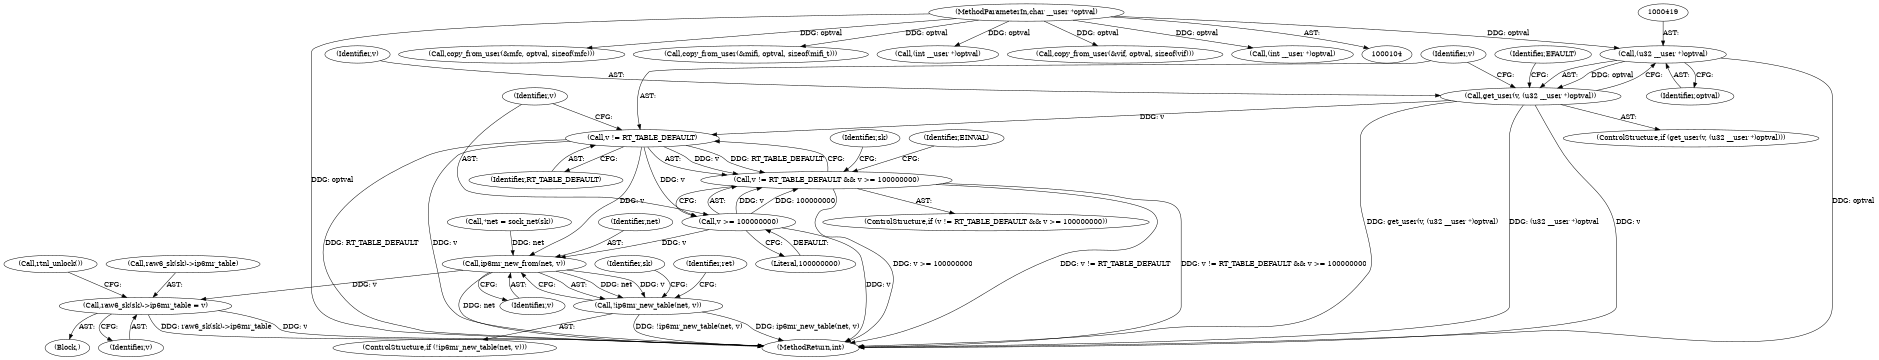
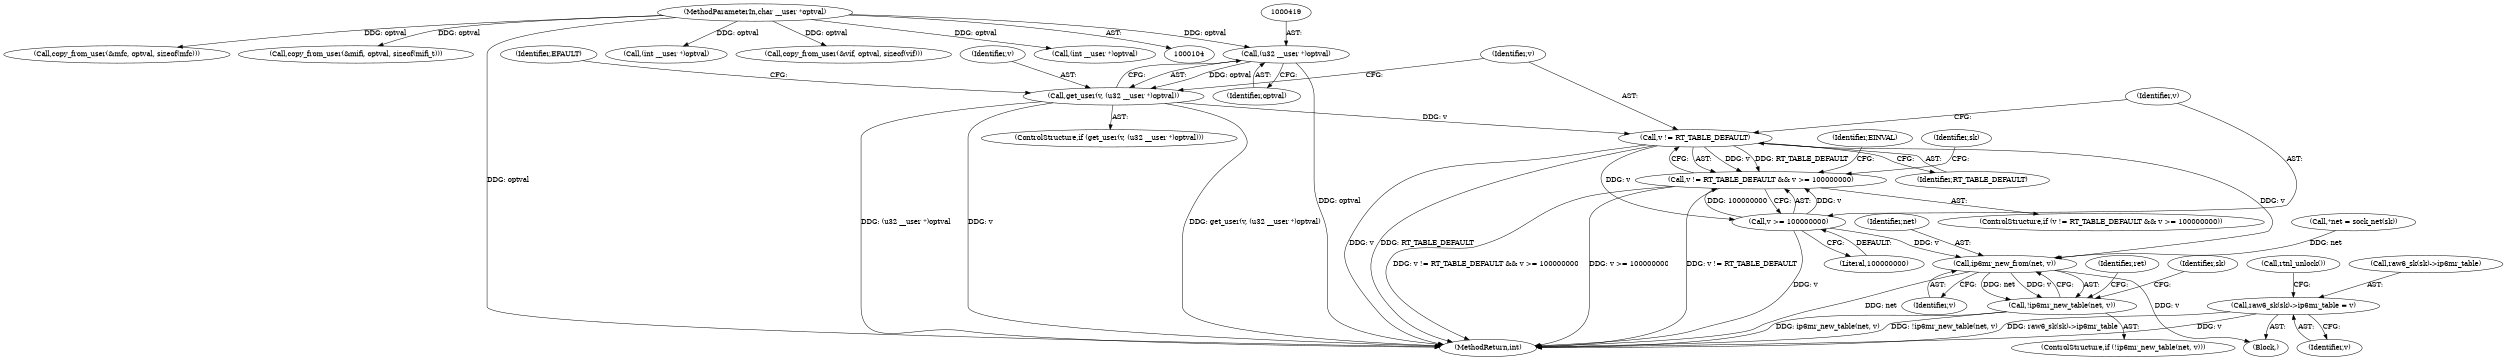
edge "(Call,ip6mr_new_from(net, v))" -> "(Call,raw6_sk(sk)->ip6mr_table = v)": now "(Call,ip6mr_new_from(net, v))" -> "(Block,)"
